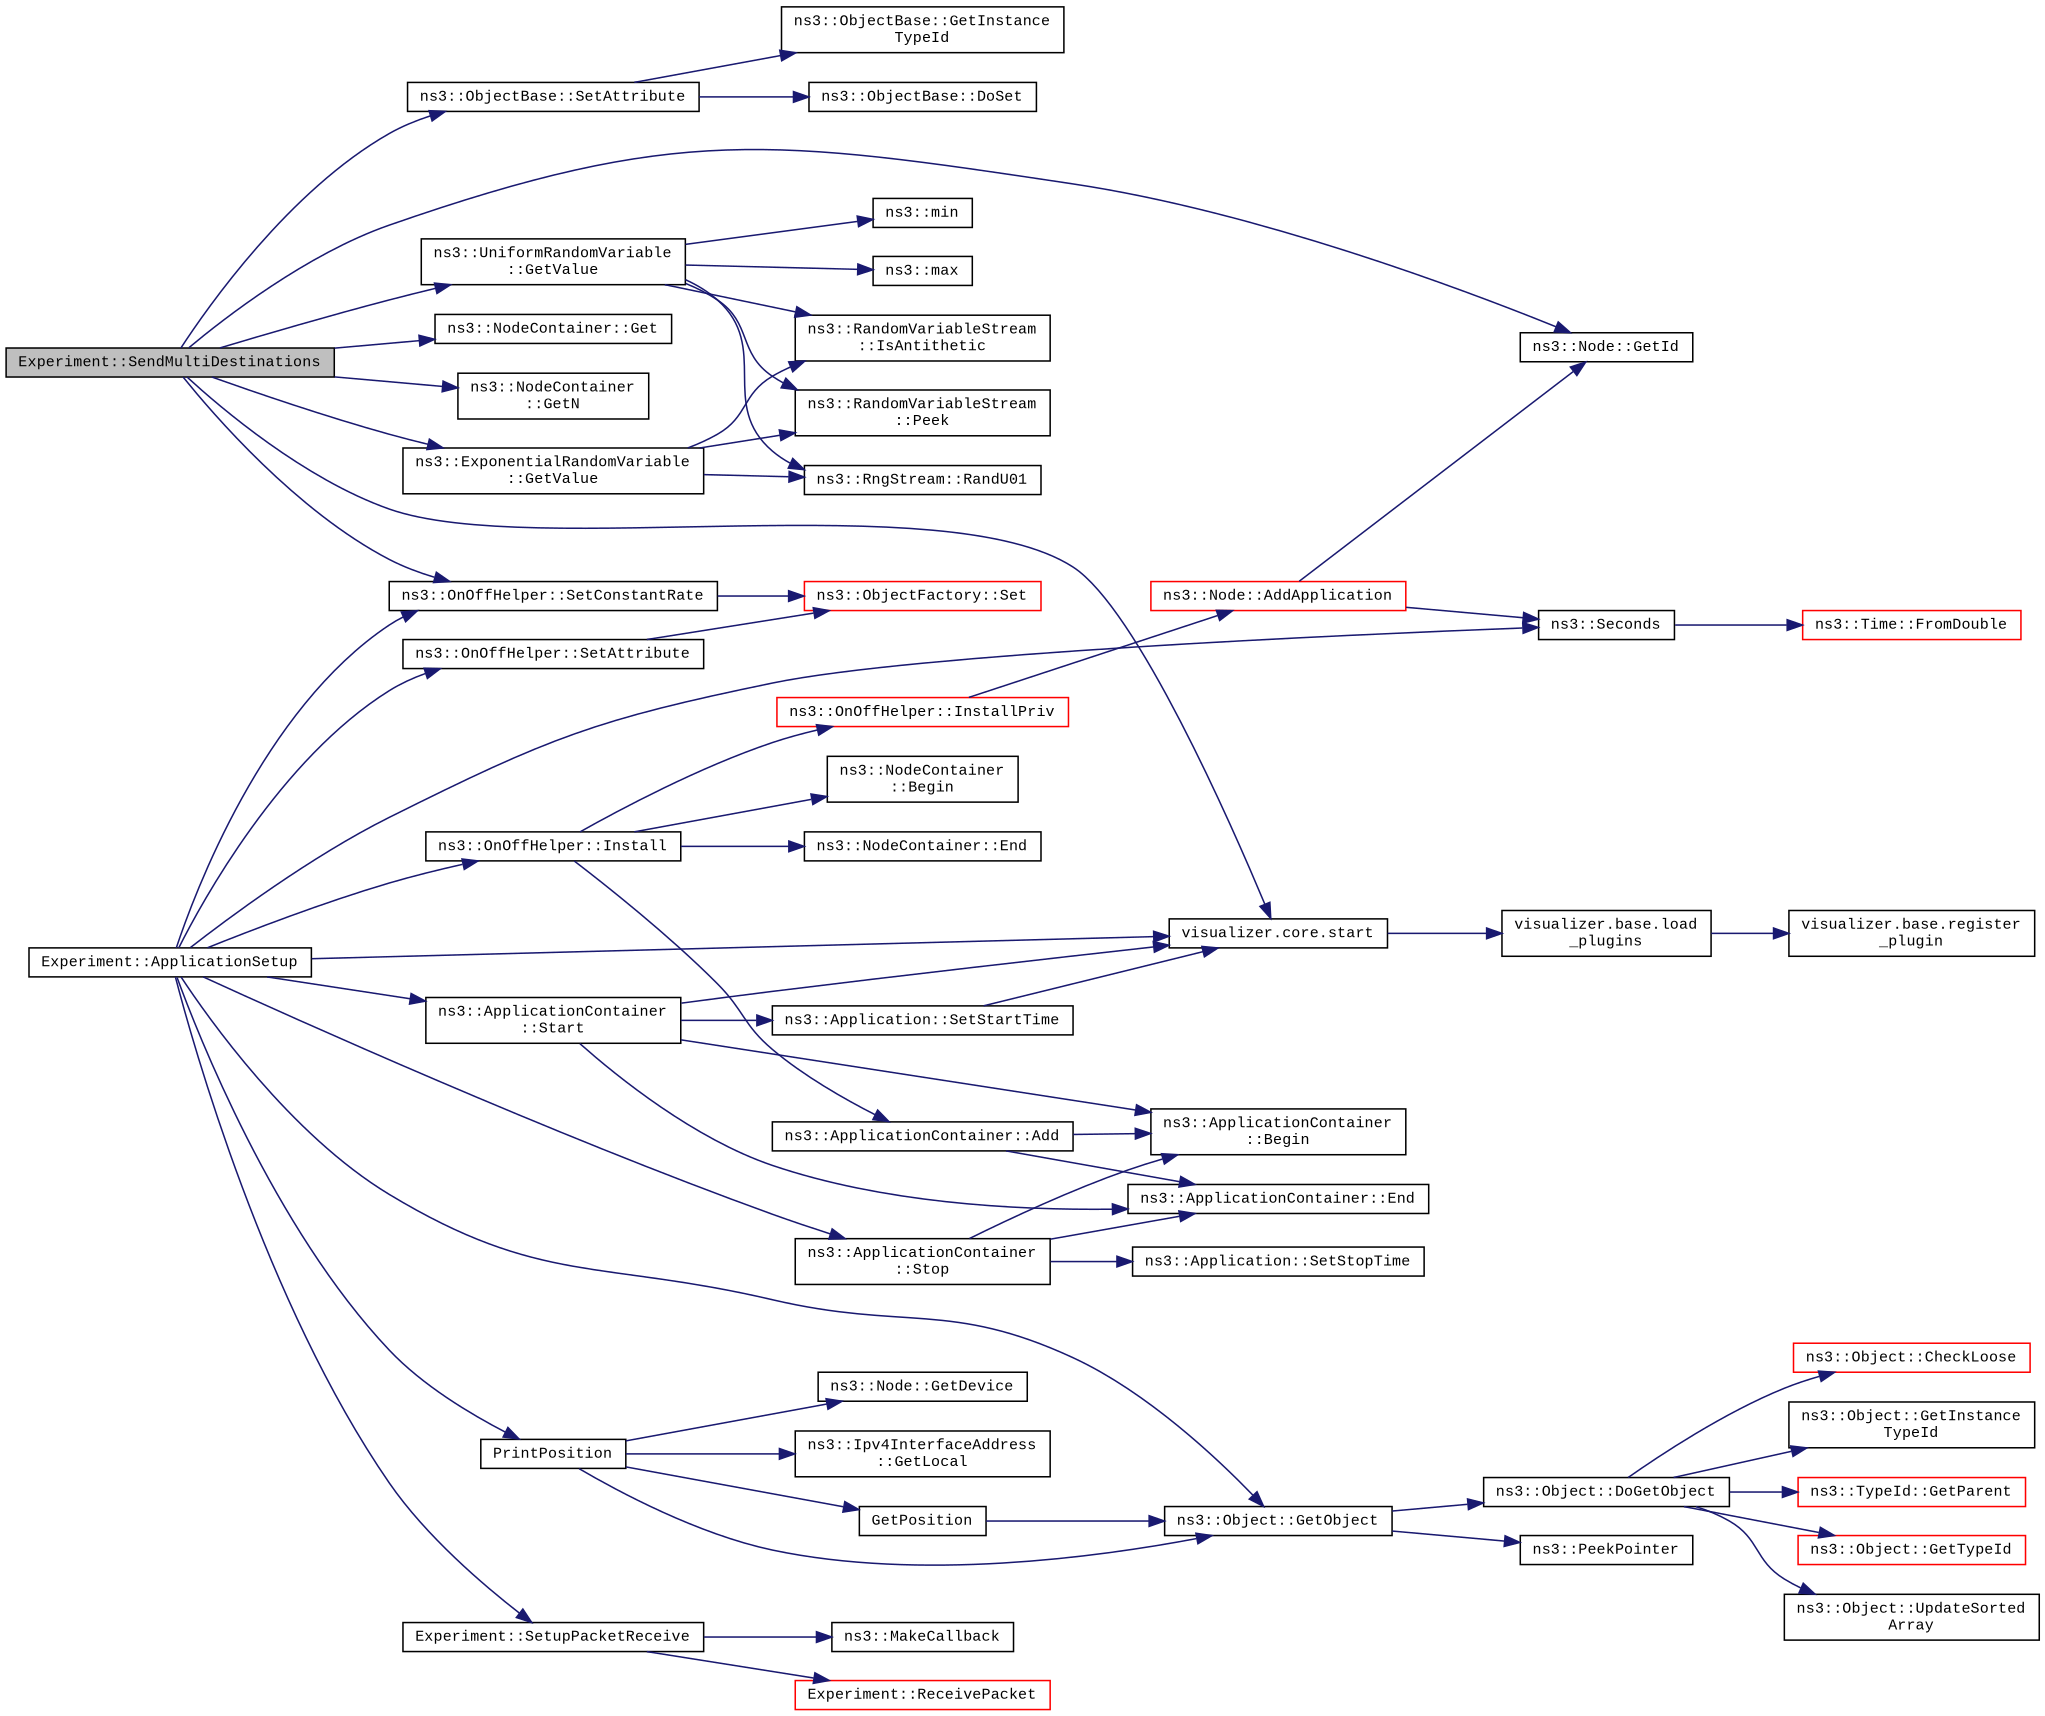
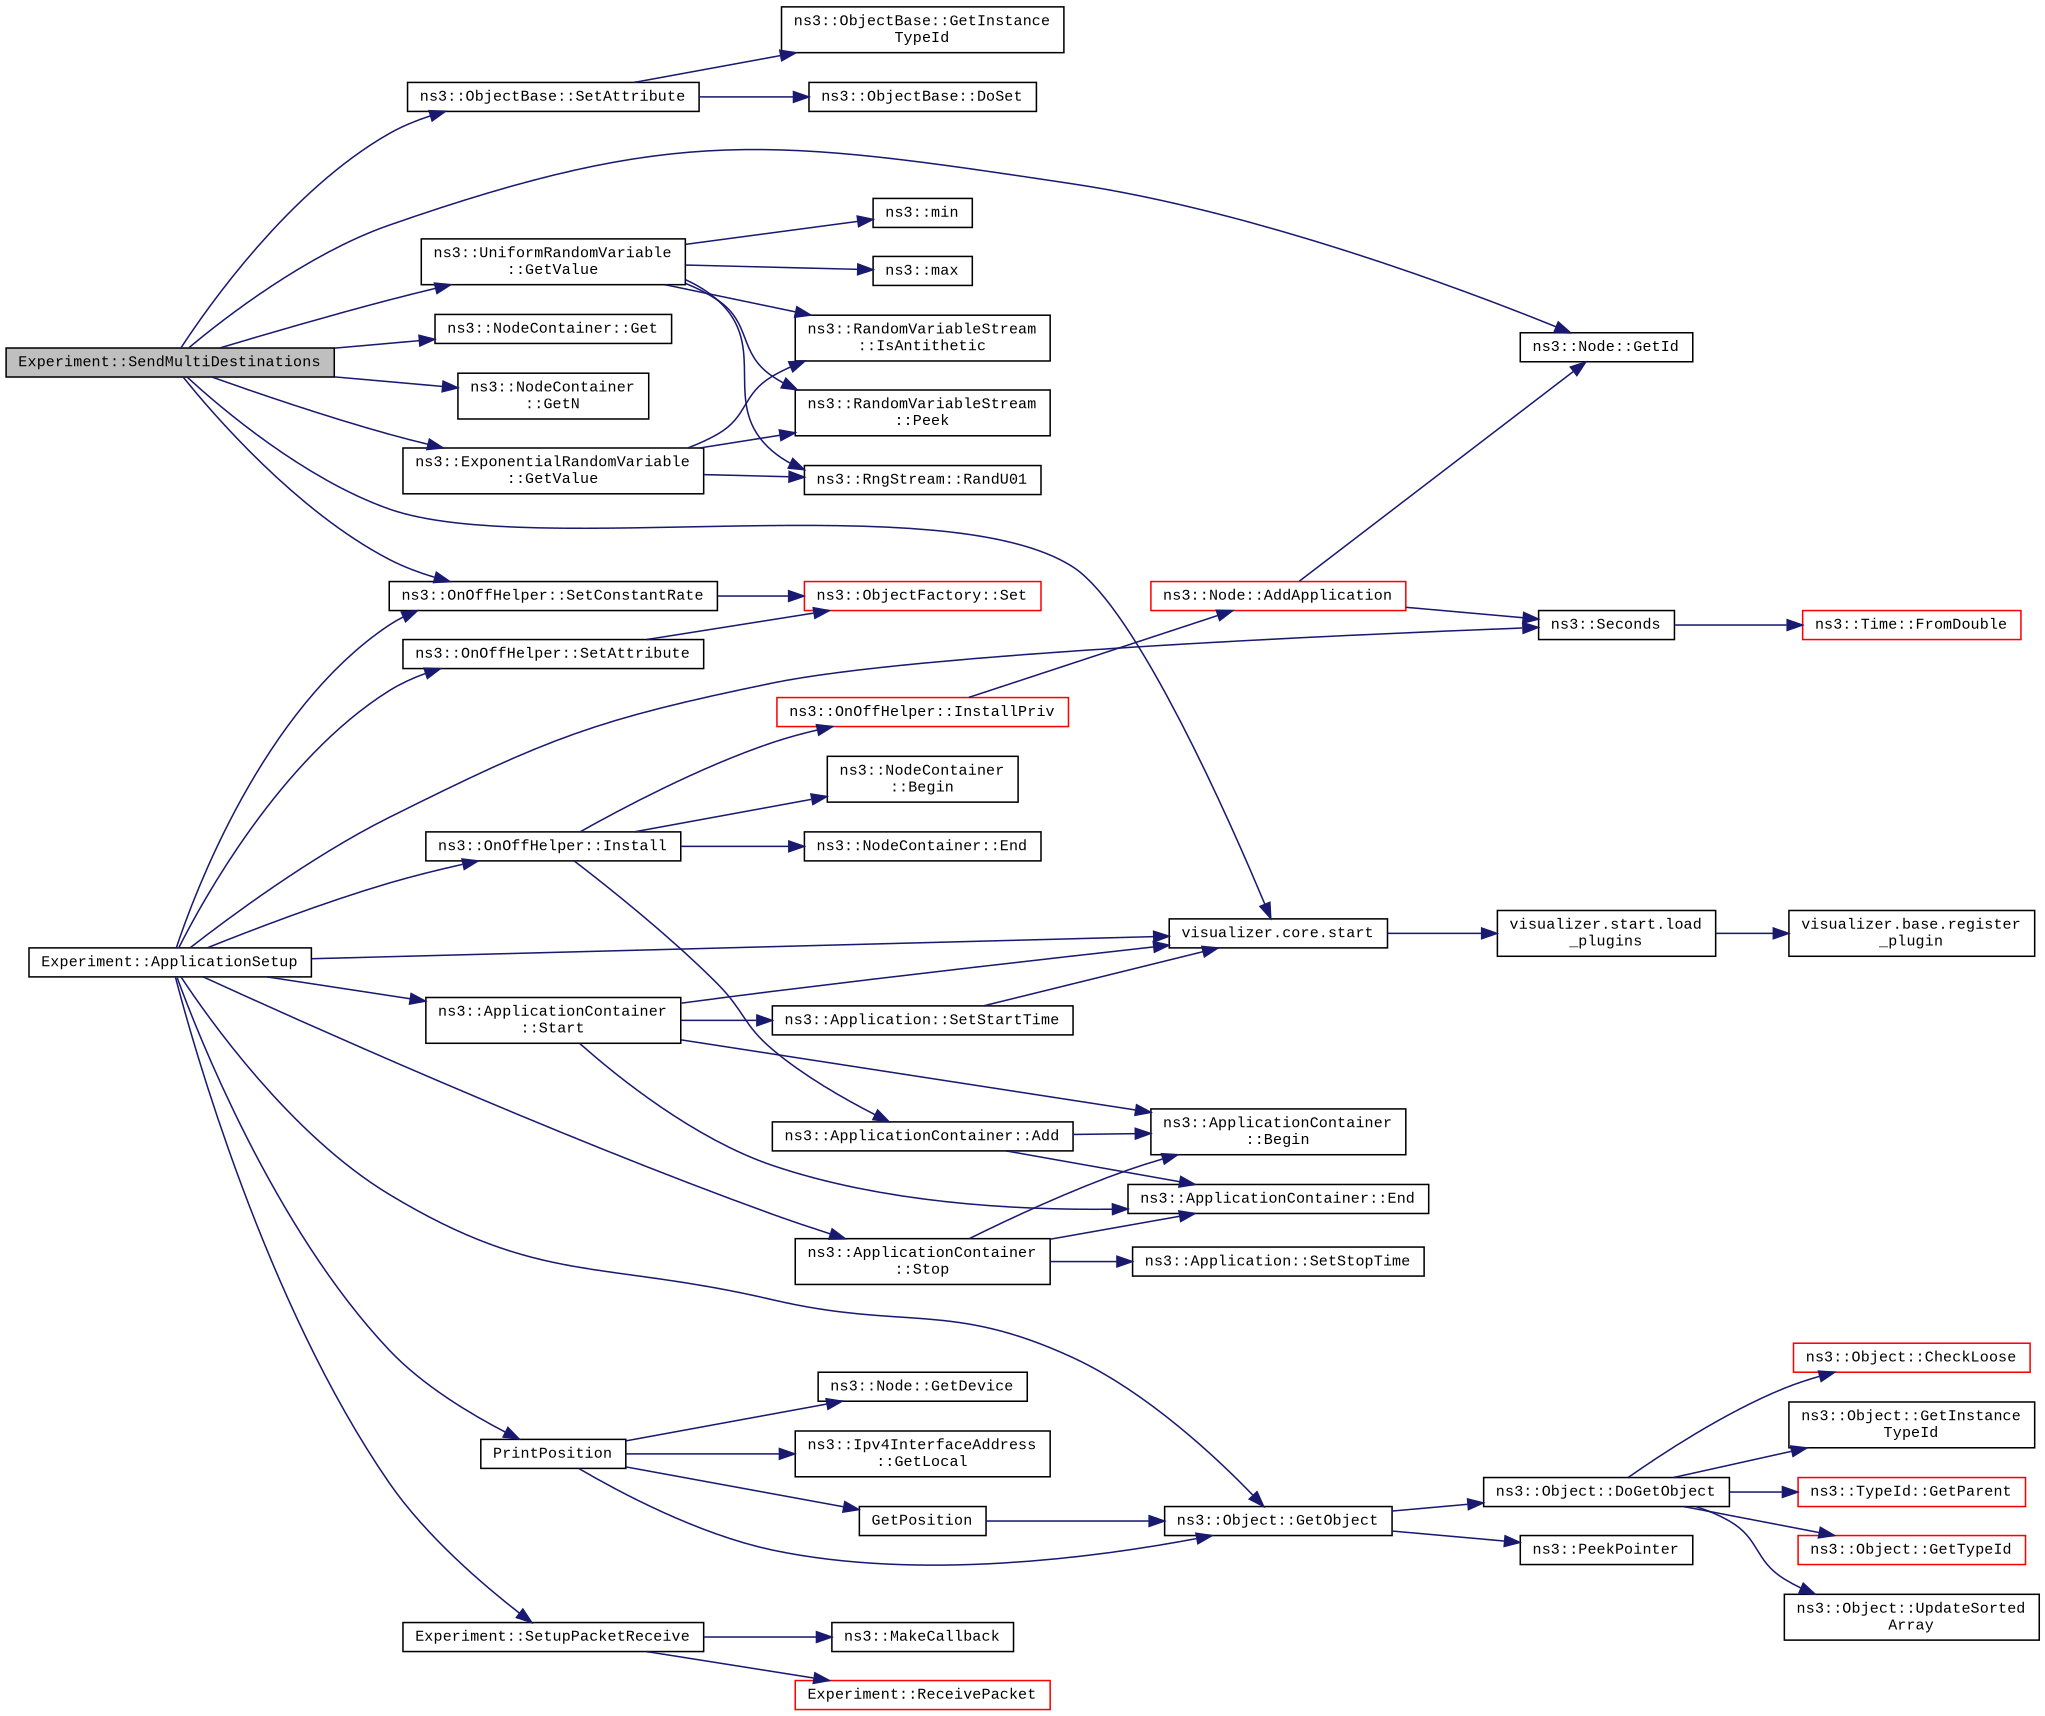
node "visualizer.base.load _plugins": label "visualizer.base.load _plugins" -> "visualizer.start.load _plugins"
